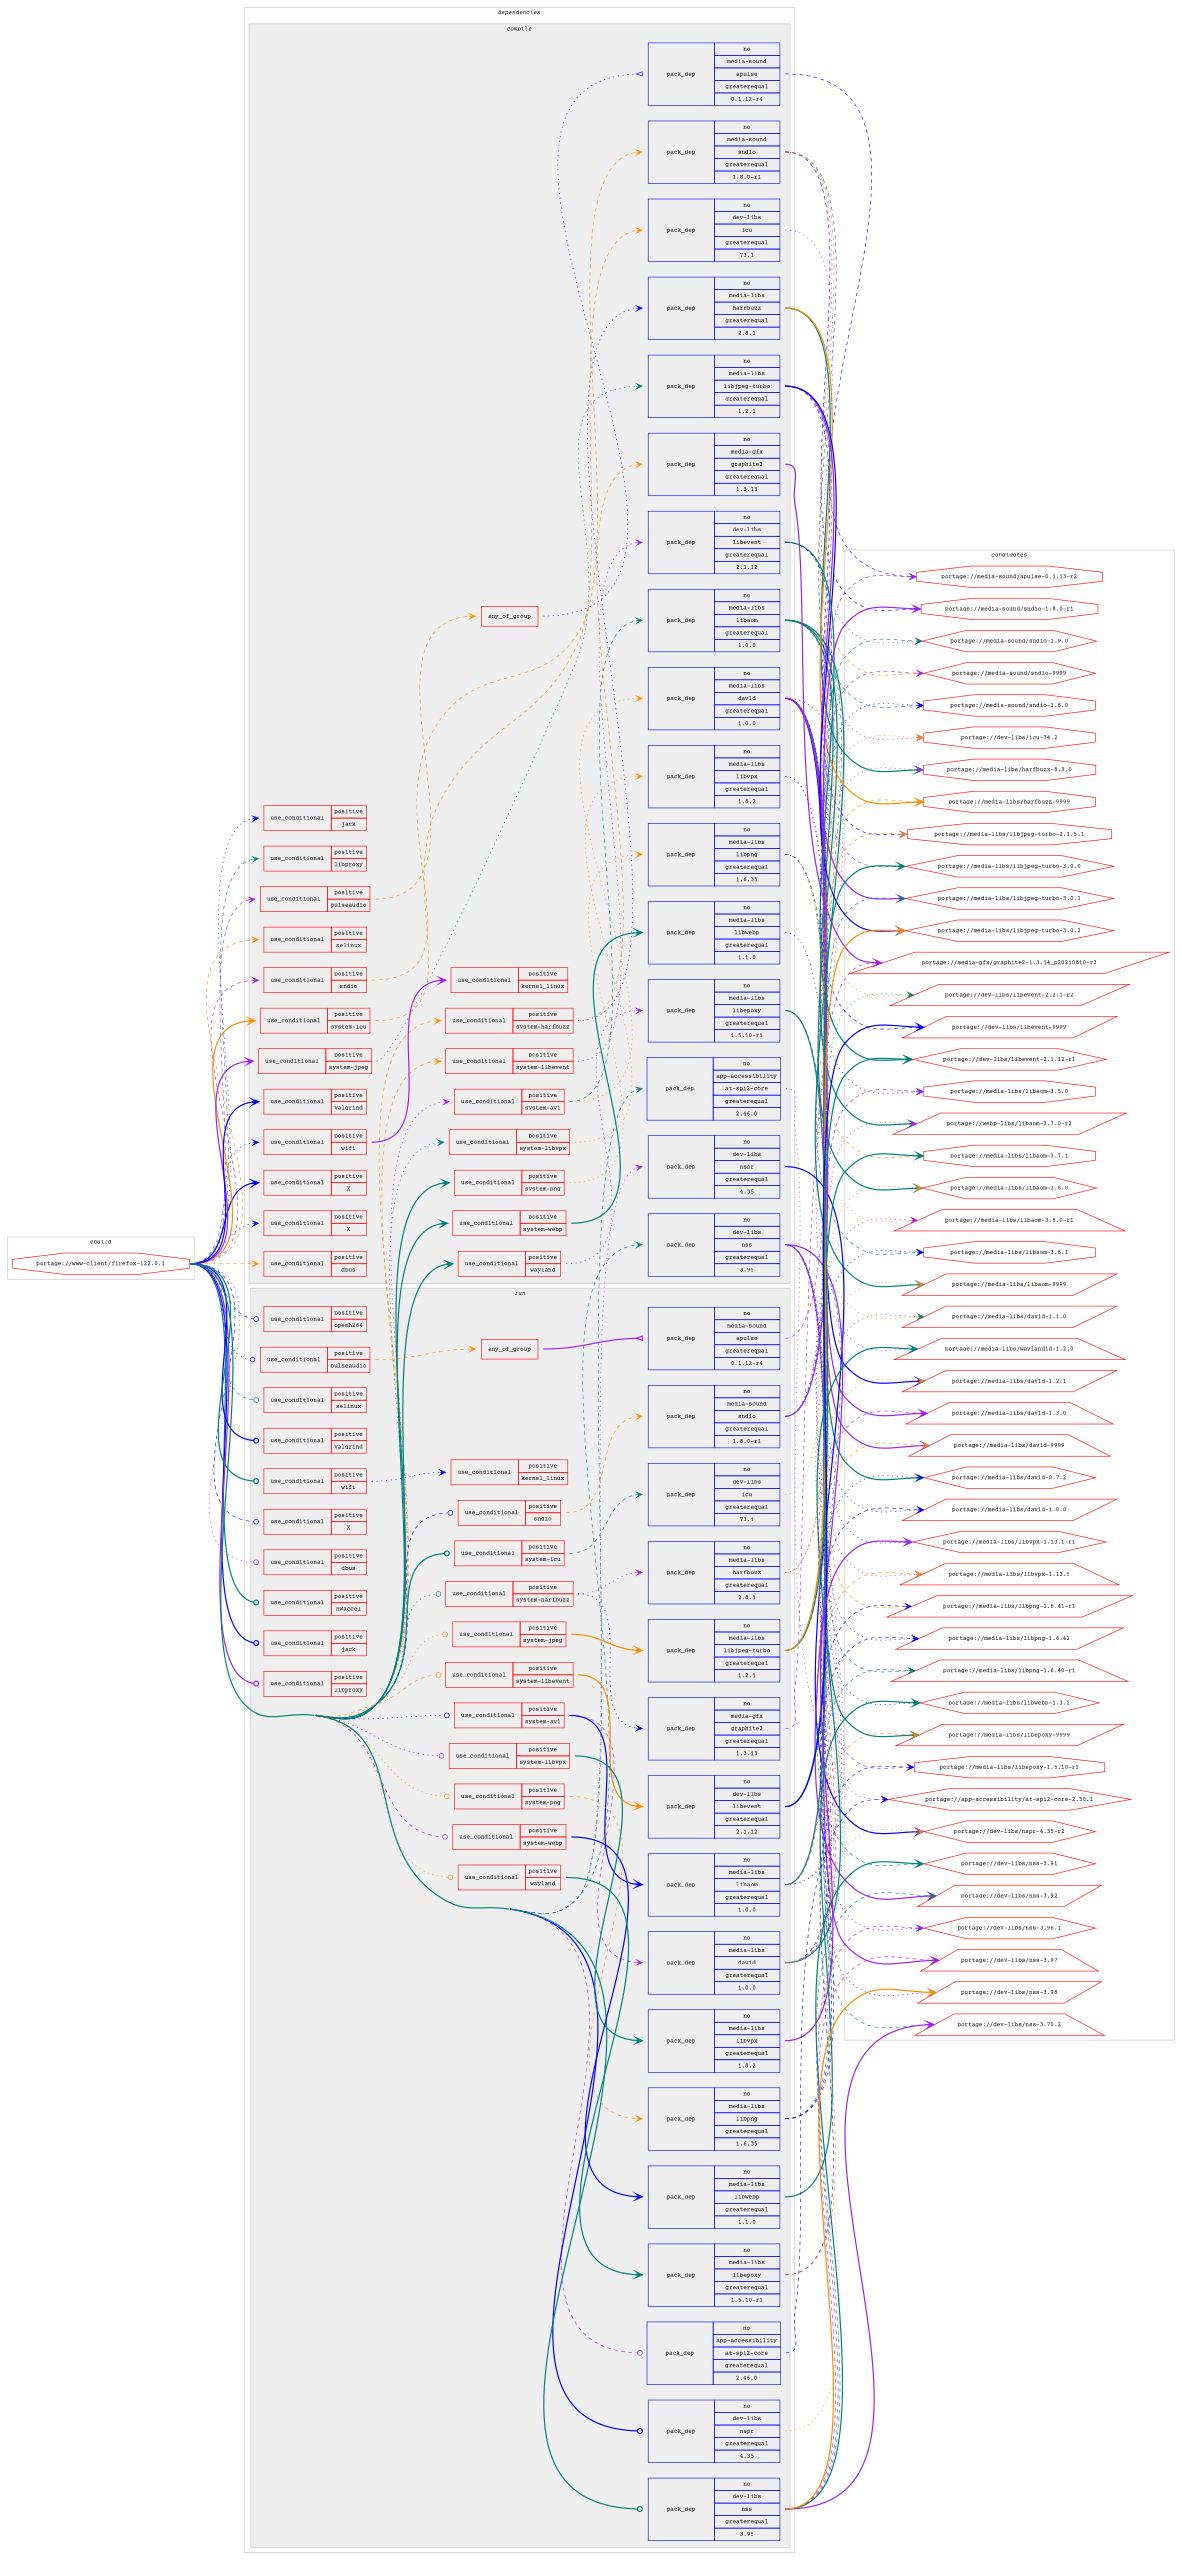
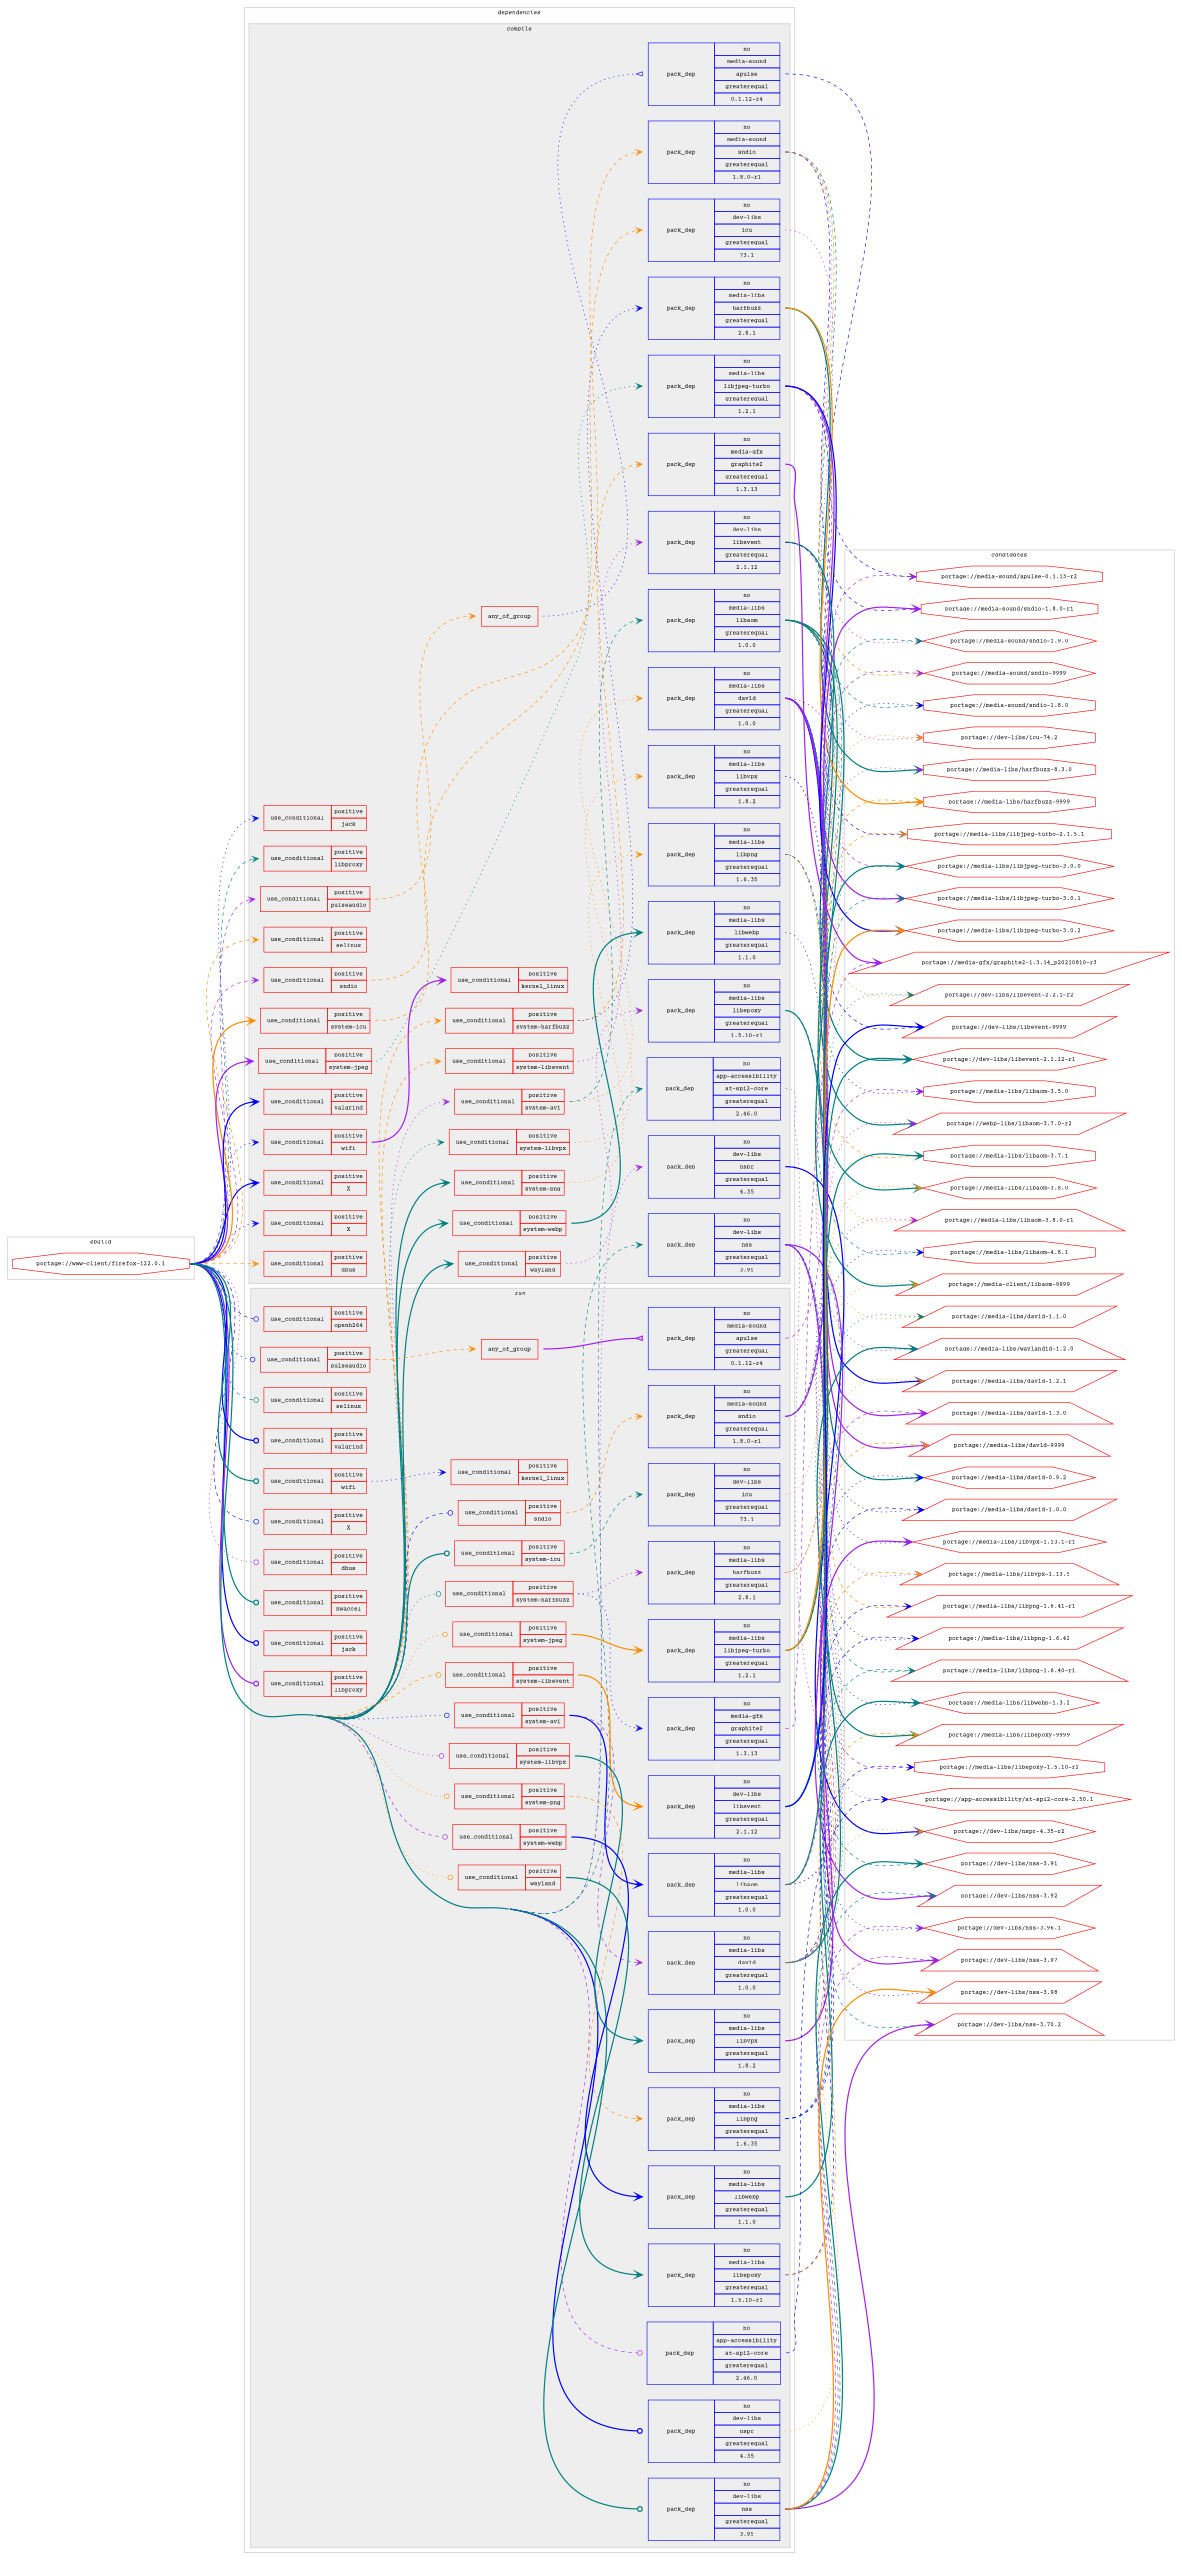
node "portage://media-libs/libaom-3.8.1": label "portage://media-libs/libaom-3.8.1" -> "portage://media-libs/libaom-4.8.1"
node "portage://media-libs/libaom-9999": label "portage://media-libs/libaom-9999" -> "portage://media-client/libaom-9999"
node "portage://media-libs/dav1d-0.7.2": label "portage://media-libs/dav1d-0.7.2" -> "portage://media-libs/dav1d-0.9.2"
